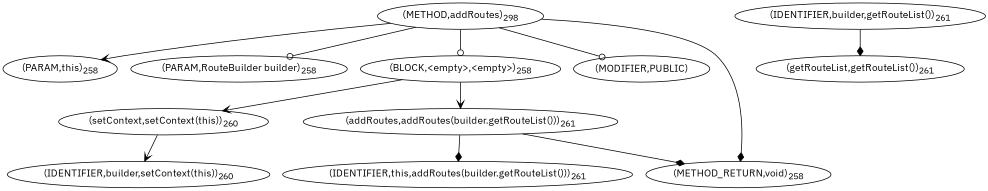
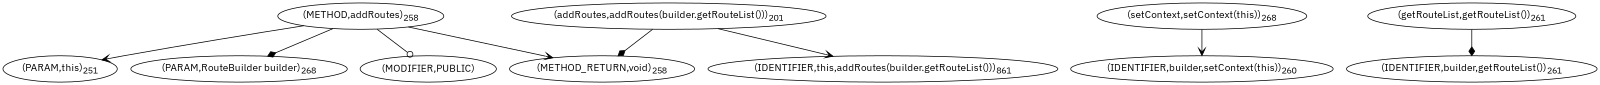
node "(METHOD,addRoutes)": text "298" -> "258"
edge "(IDENTIFIER,builder,getRouteList())" -> "(getRouteList,getRouteList())": reversed
edge "(METHOD,addRoutes)" -> "(METHOD_RETURN,void)": arrowhead diamond -> vee
edge "(METHOD,addRoutes)" -> "(PARAM,RouteBuilder builder)": arrowhead odot -> diamond
node "(PARAM,this)": text "258" -> "251"
node "(PARAM,RouteBuilder builder)": text "258" -> "268"
node "(BLOCK,<empty>,<empty>)": removed
node "(setContext,setContext(this))": text "260" -> "268"
node "(addRoutes,addRoutes(builder.getRouteList()))": text "261" -> "201"
edge "(addRoutes,addRoutes(builder.getRouteList()))" -> "(IDENTIFIER,this,addRoutes(builder.getRouteList()))": arrowhead diamond -> vee
node "(IDENTIFIER,this,addRoutes(builder.getRouteList()))": text "261" -> "861"
